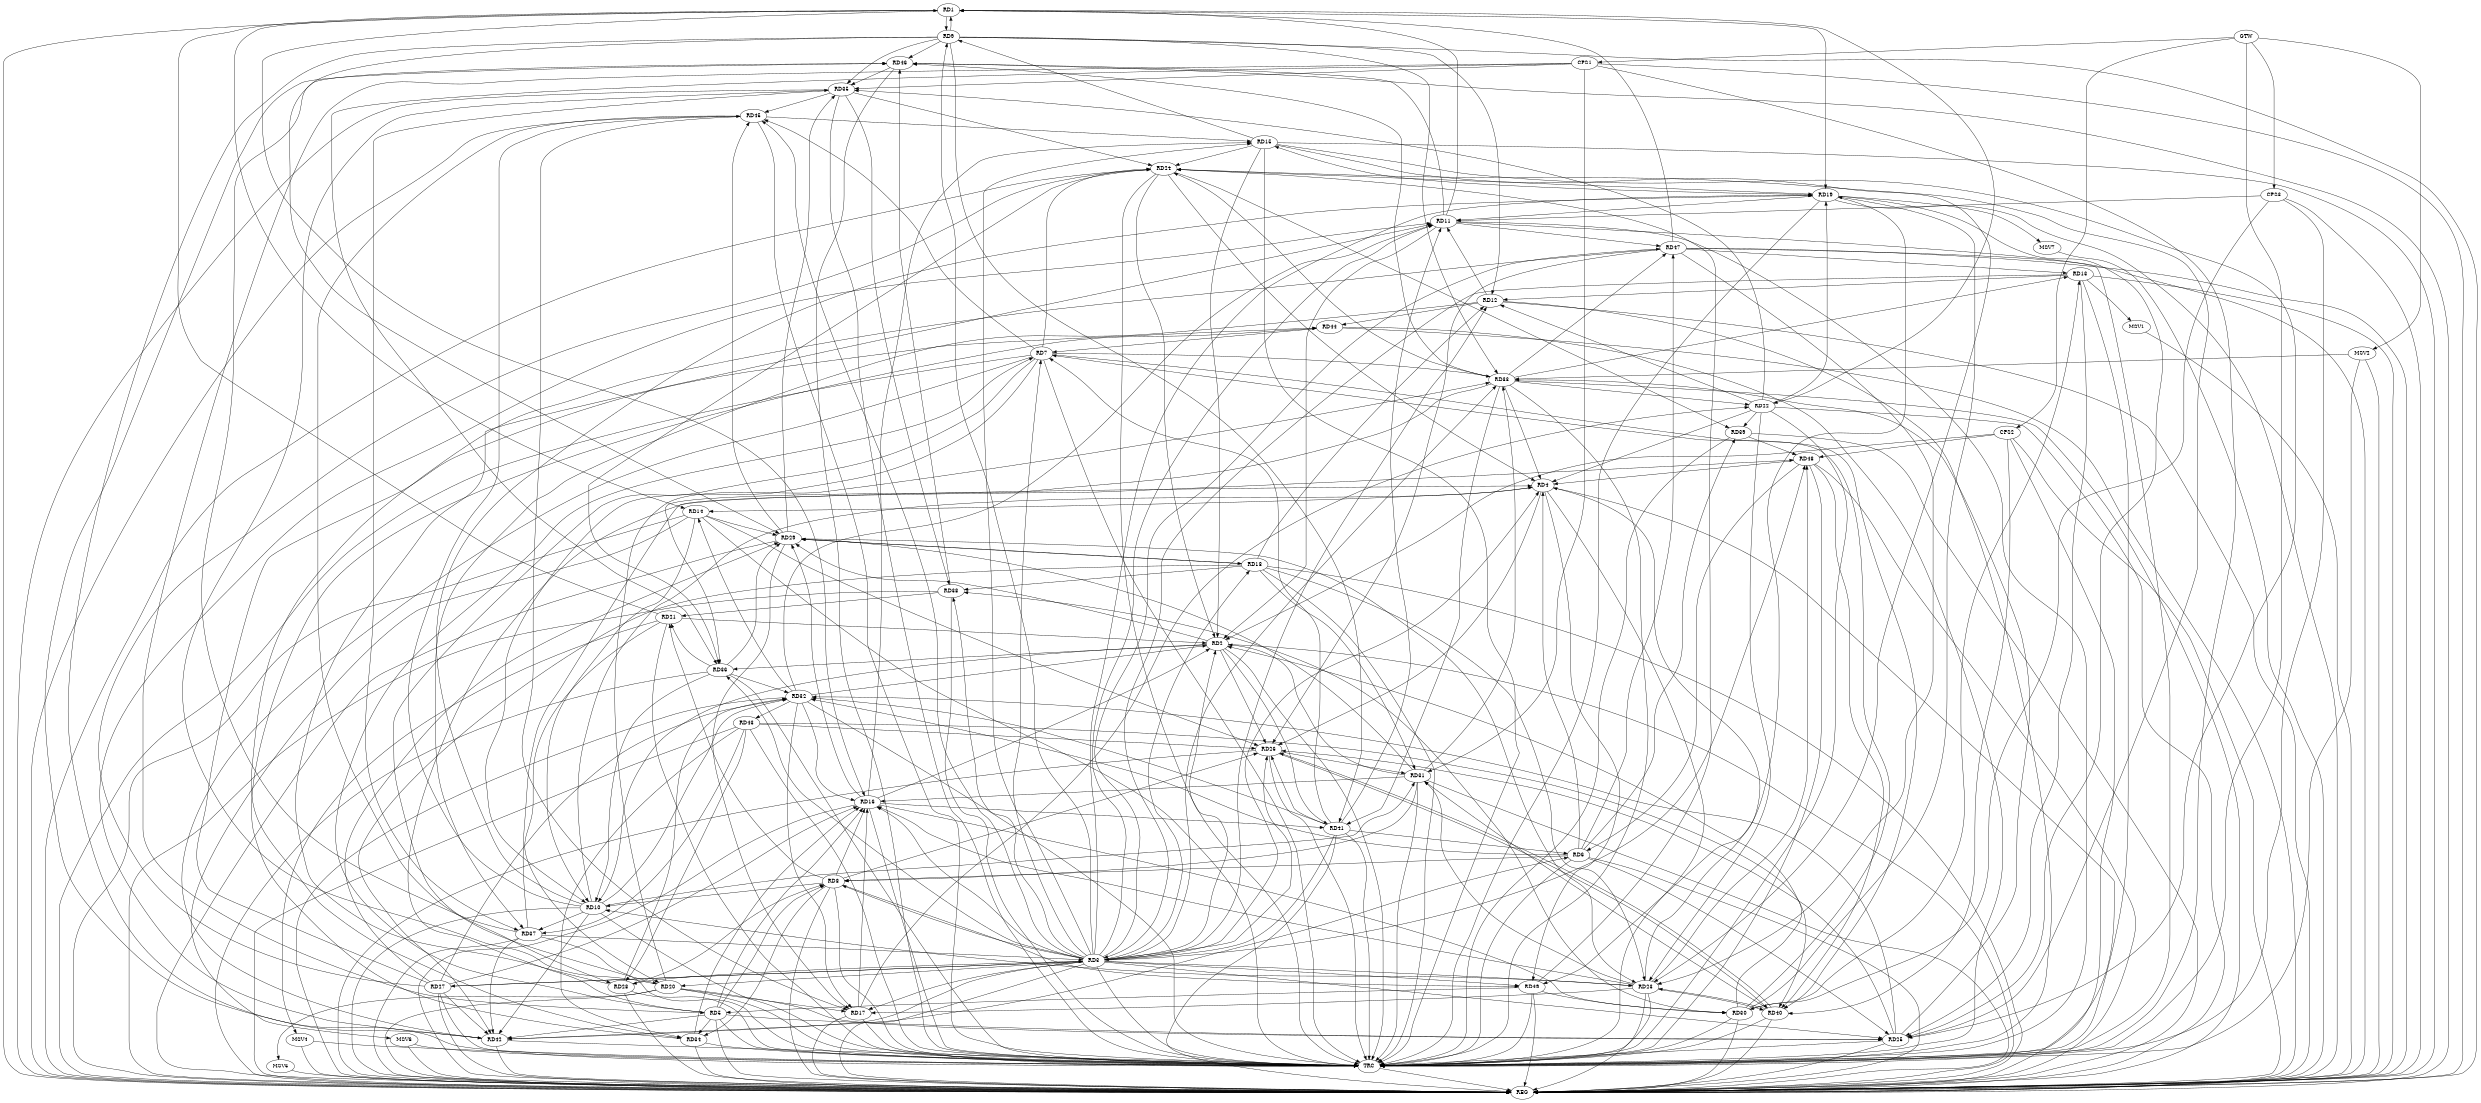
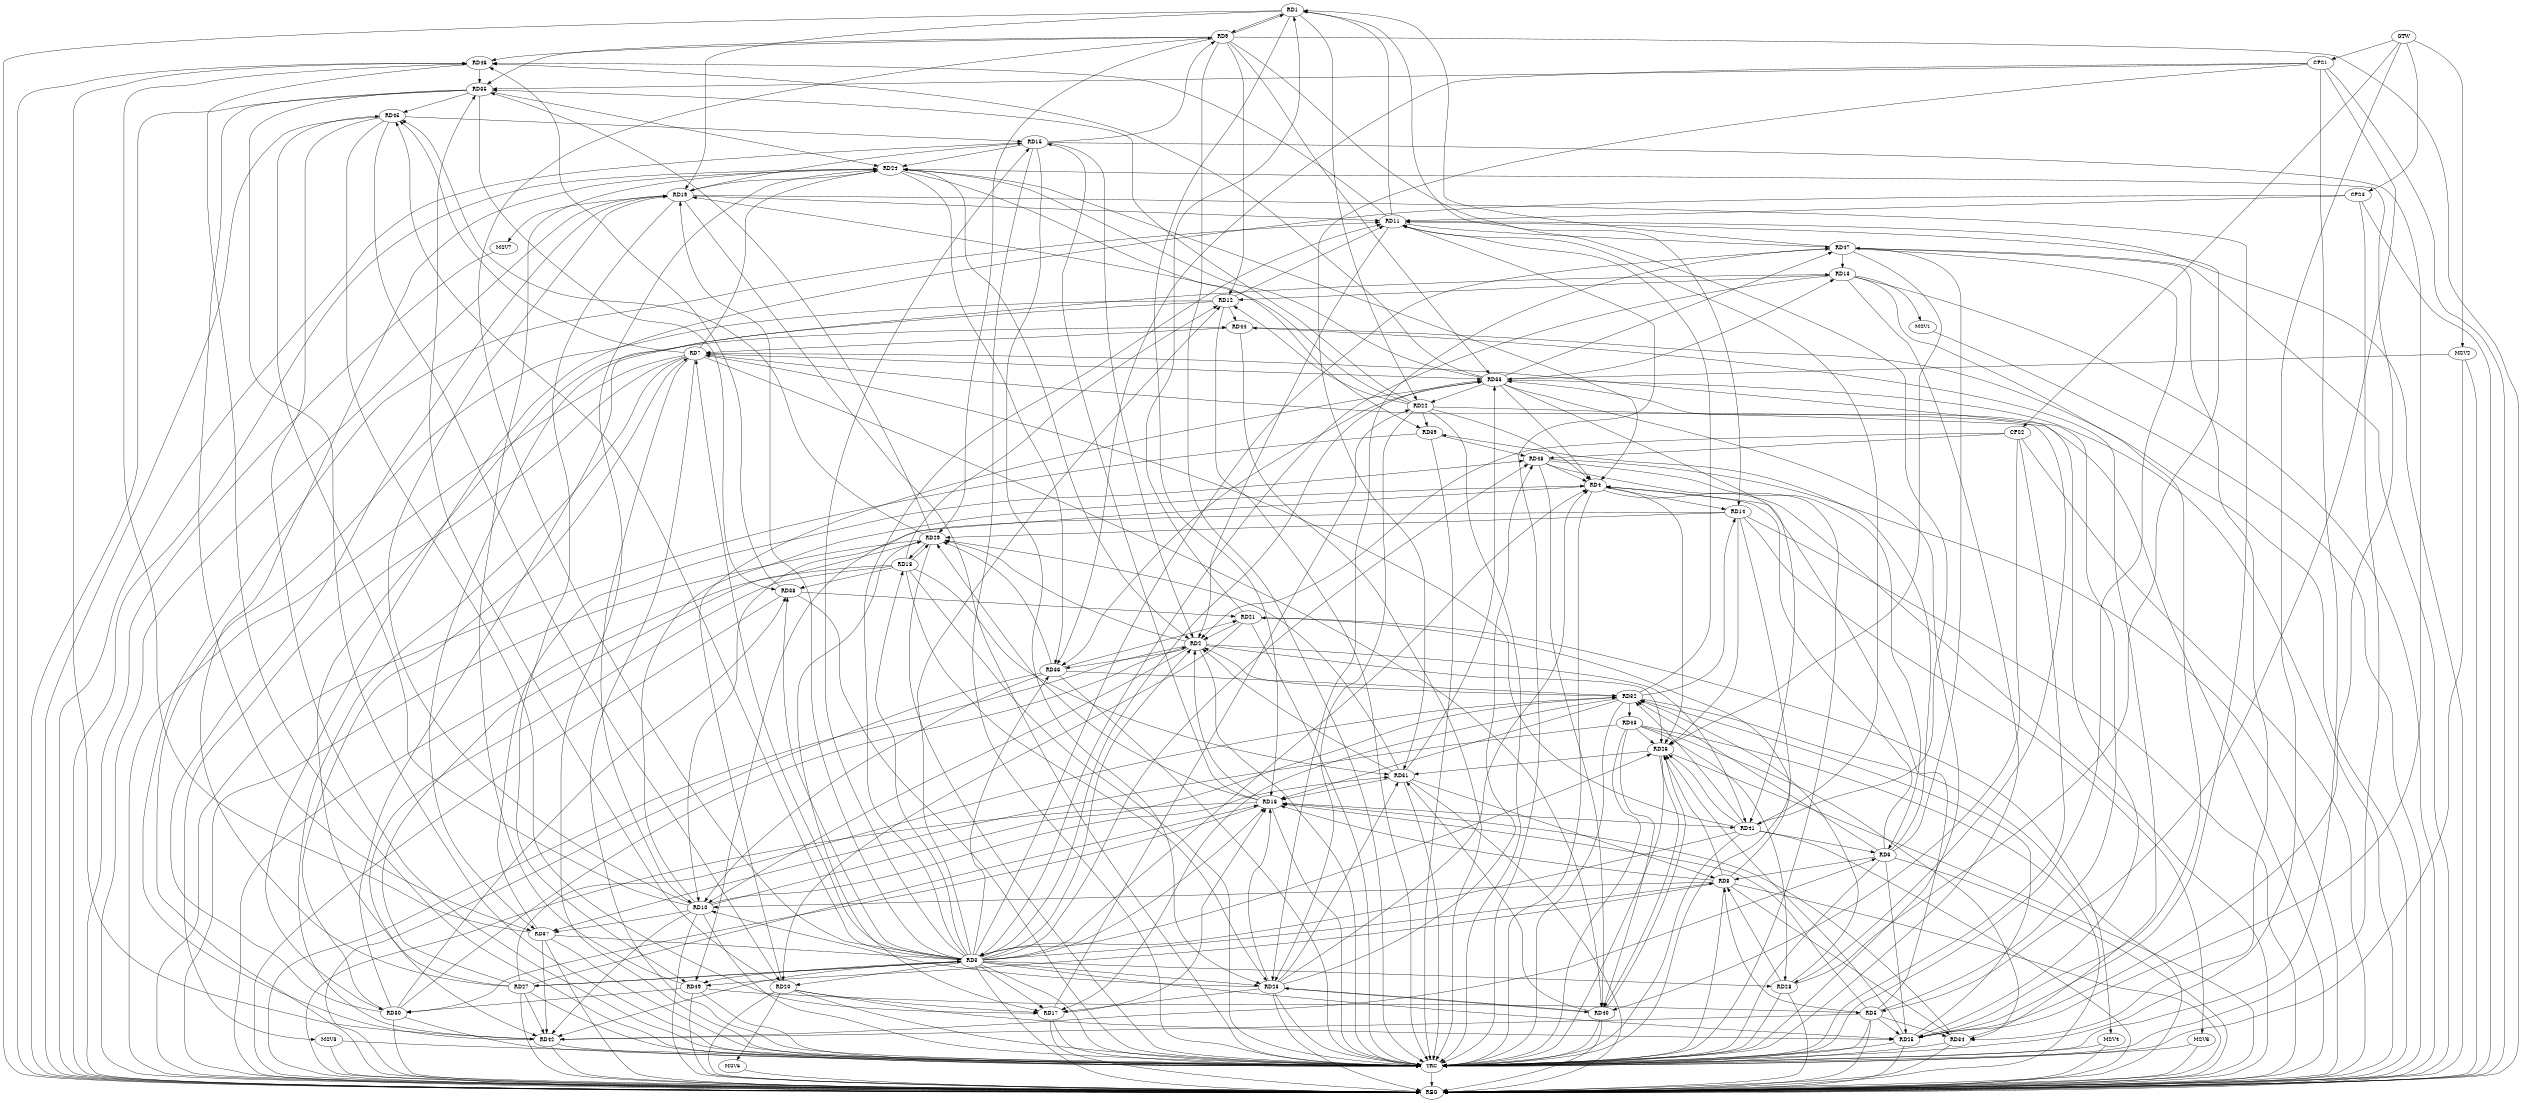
edge "RD29" -> "RD23": now "RD29" -> "TRC"
node "MSV3": added
